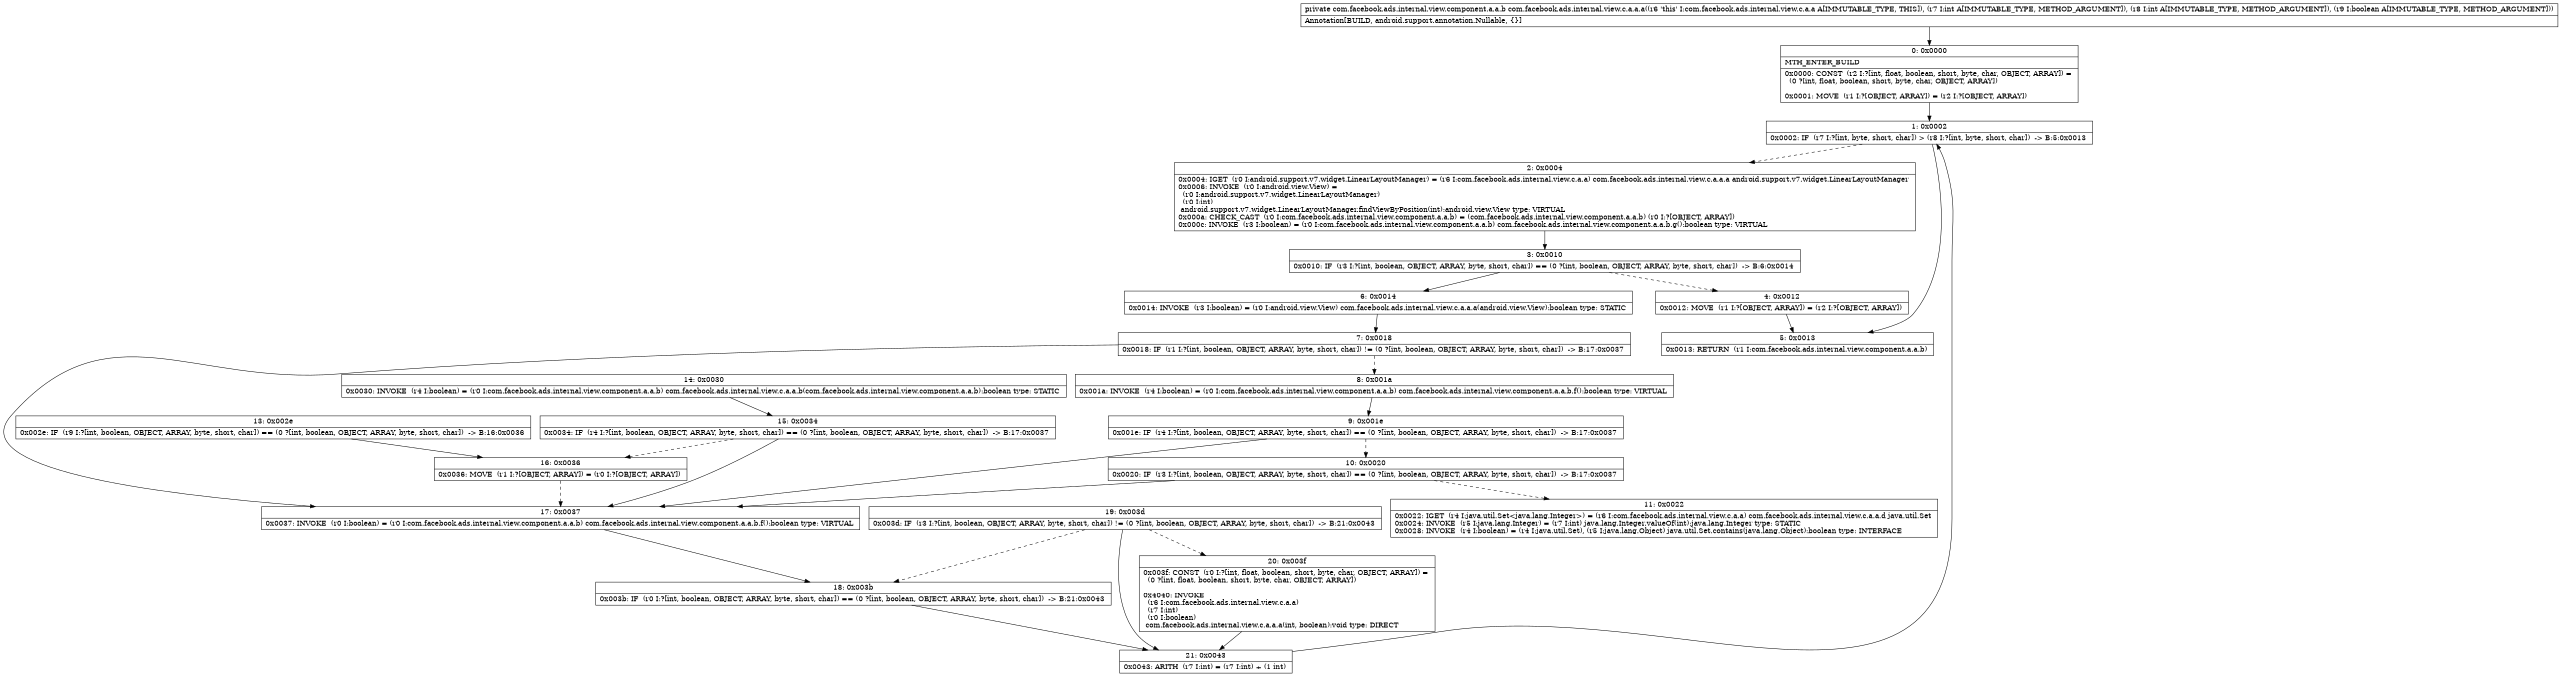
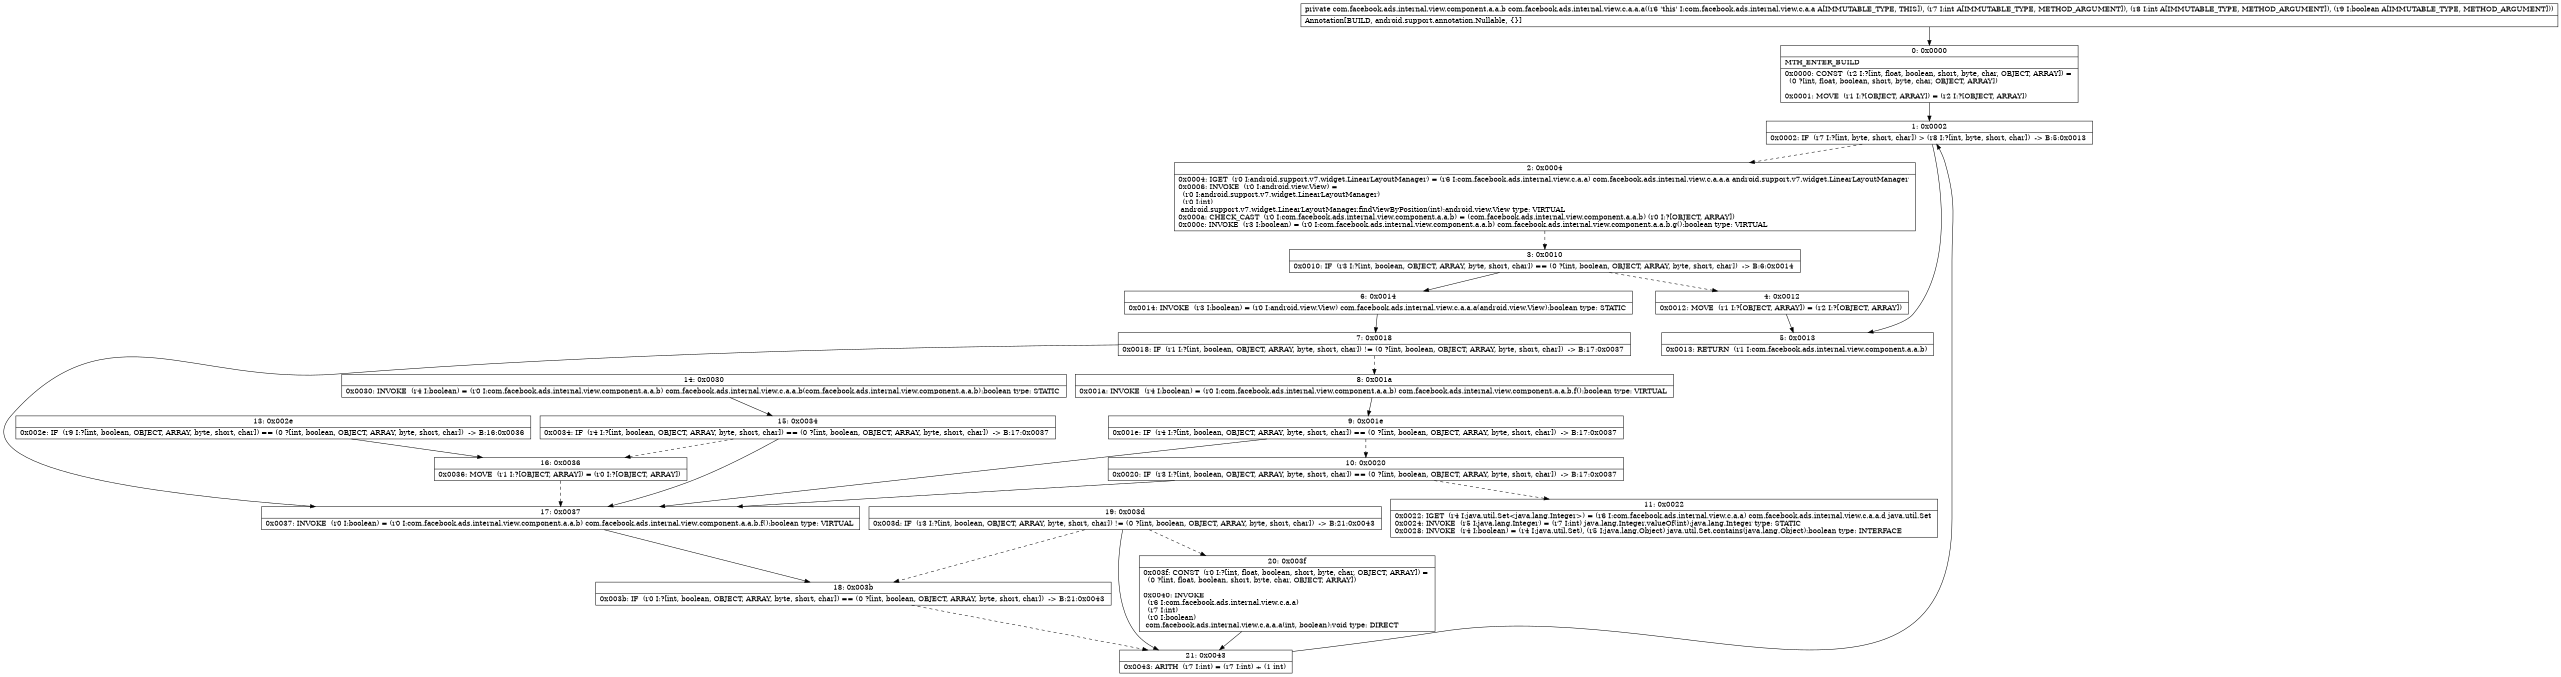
edge "2: 0x0004" -> "3: 0x0010": style solid -> dashed
node "20: 0x003f": text "0x4040: INVOKE" -> "0x0040: INVOKE"
edge "18: 0x003b" -> "21: 0x0043": style solid -> dashed
